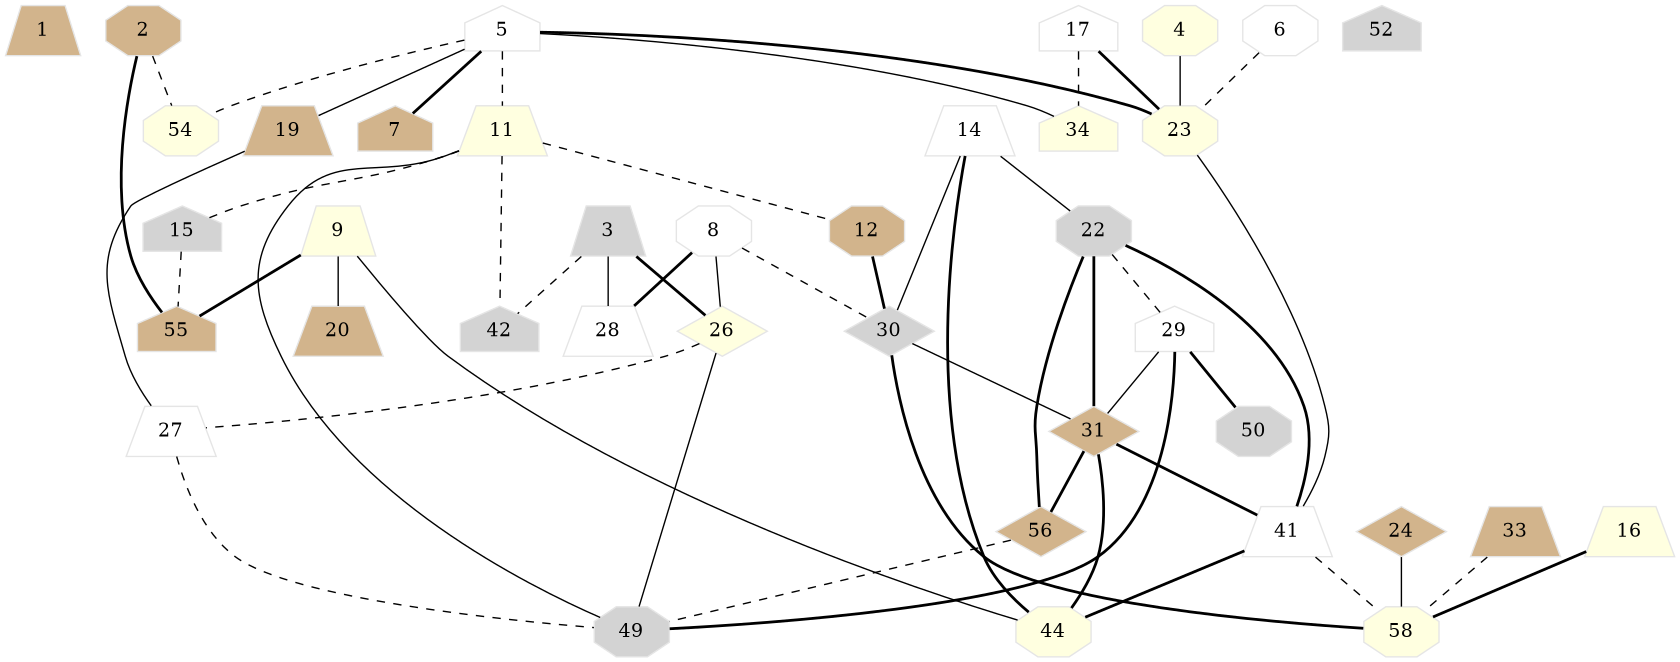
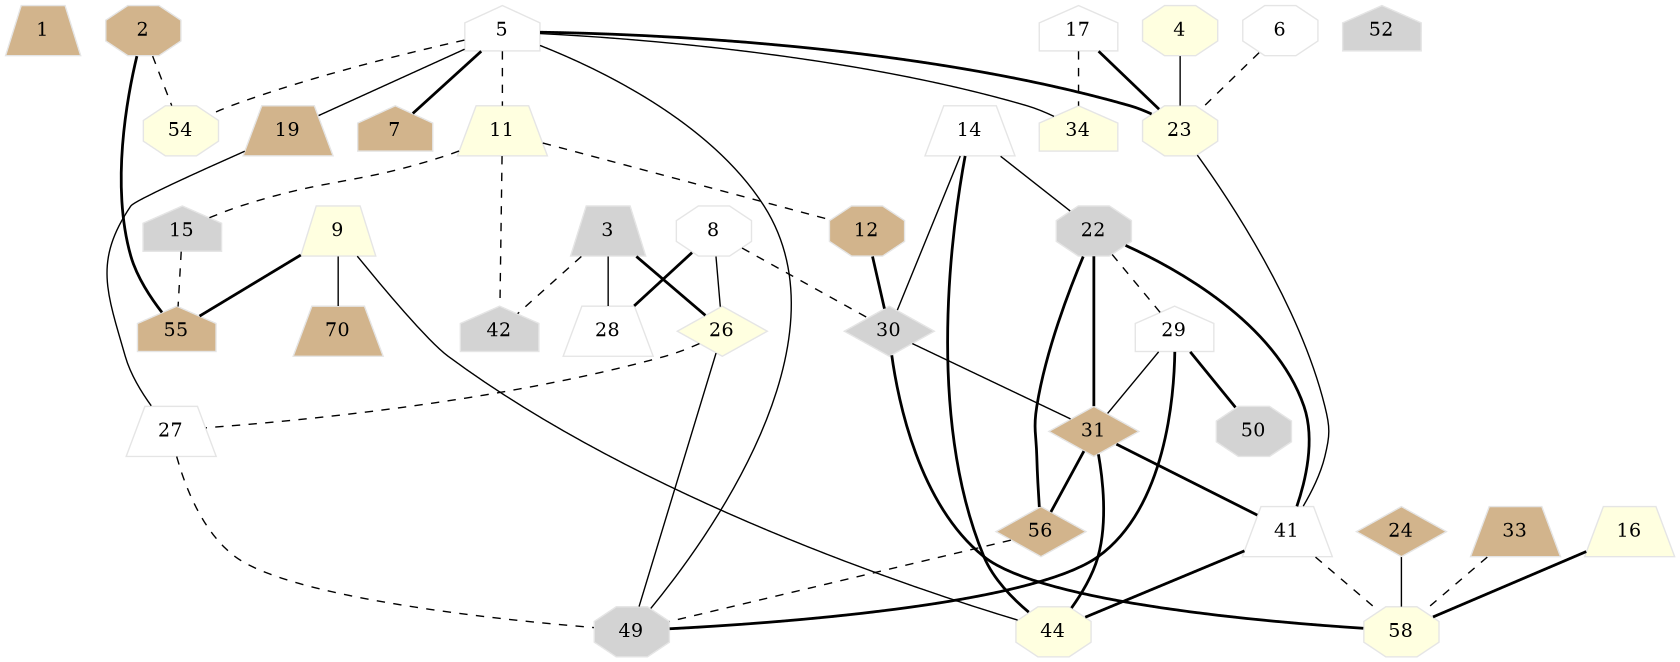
node "20": label "20" -> "70"
edge "11" -- "49": now "5" -- "49"
